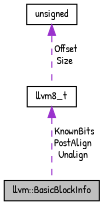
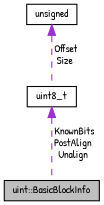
node "llvm8_t": label "llvm8_t" -> "uint8_t"
node "llvm::BasicBlockInfo": label "llvm::BasicBlockInfo" -> "uint::BasicBlockInfo"
